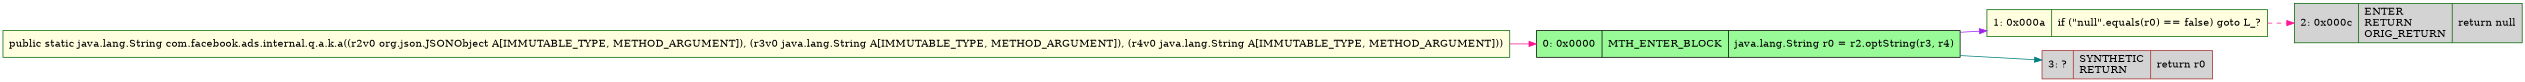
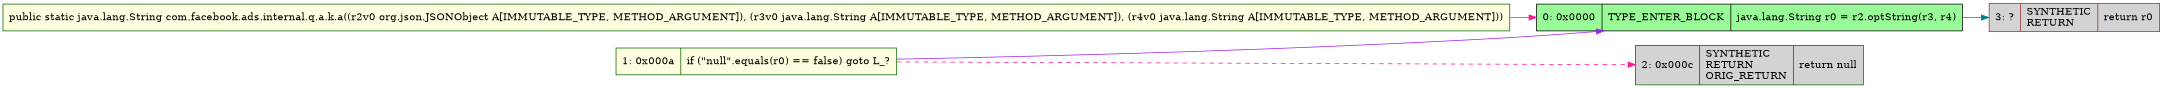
node "2: 0x000c": text "ENTER" -> "SYNTHETIC"
edge "0: 0x0000" -> "1: 0x000a": reversed
node "0: 0x0000": text "MTH_ENTER_BLOCK" -> "TYPE_ENTER_BLOCK"
